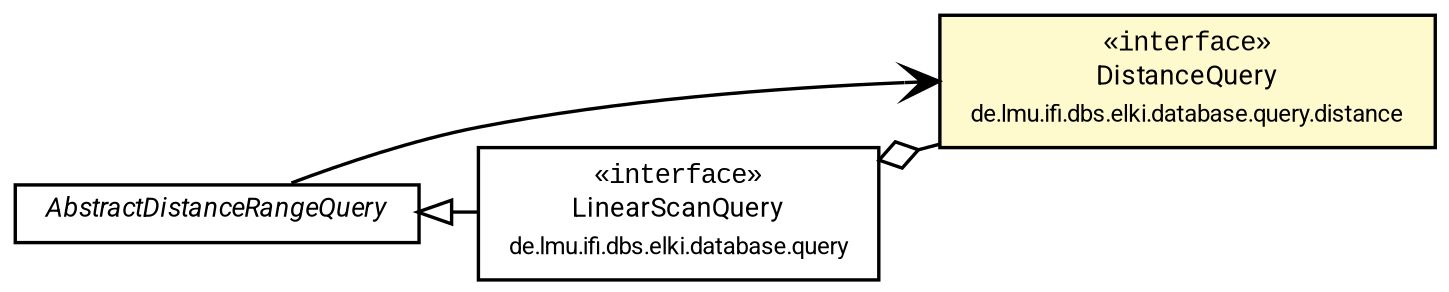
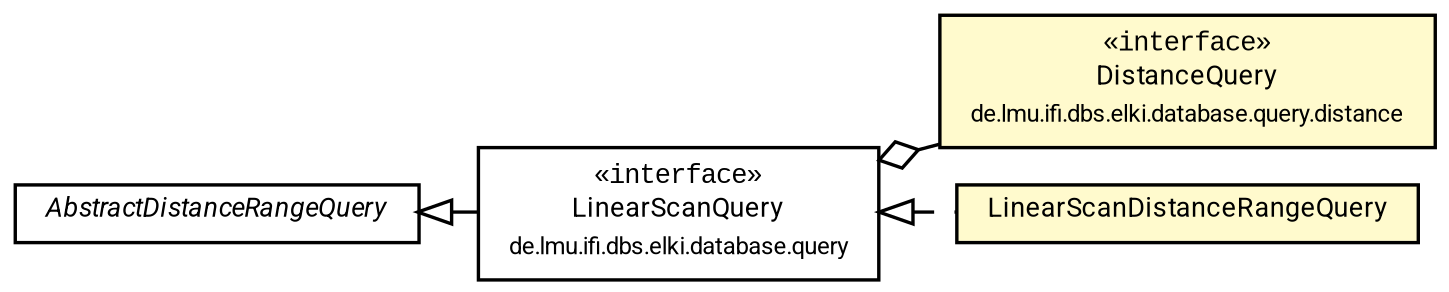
edge "AbstractDistanceRangeQuery" -> "DistanceQuery": removed
node "LinearScanDistanceRangeQuery": added
